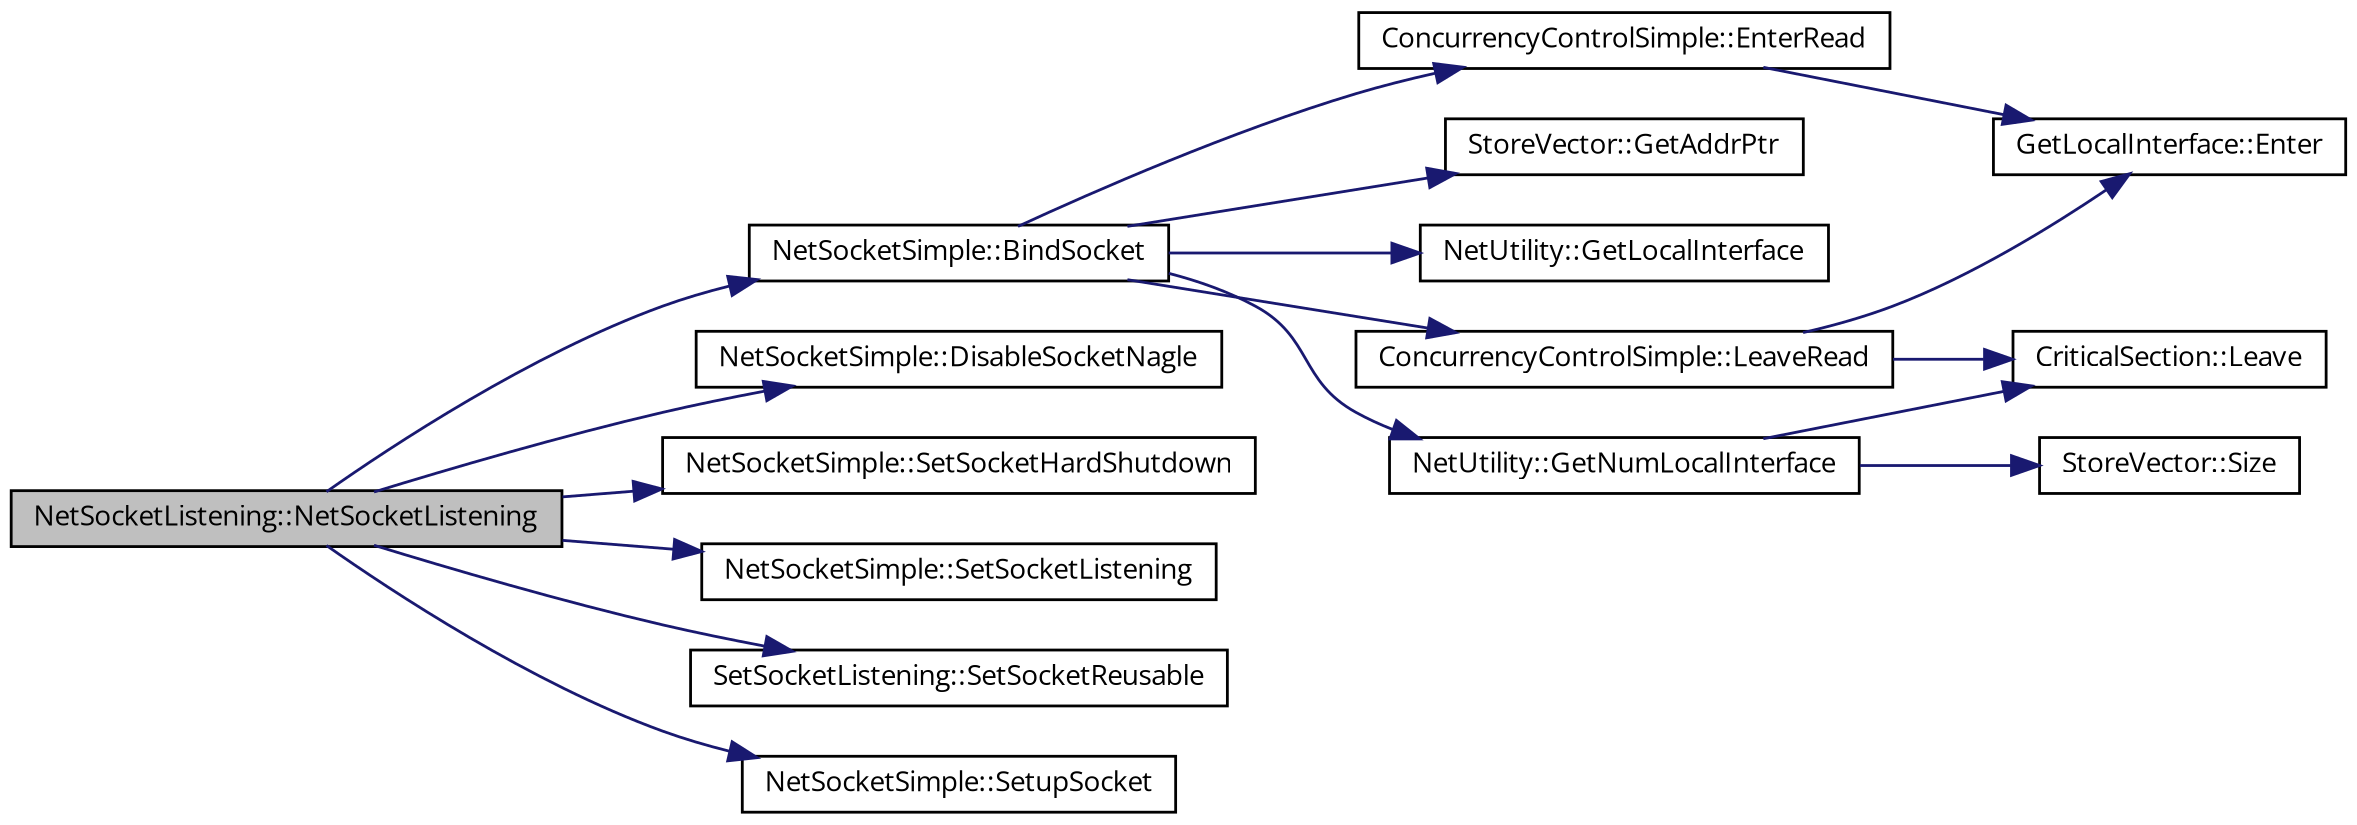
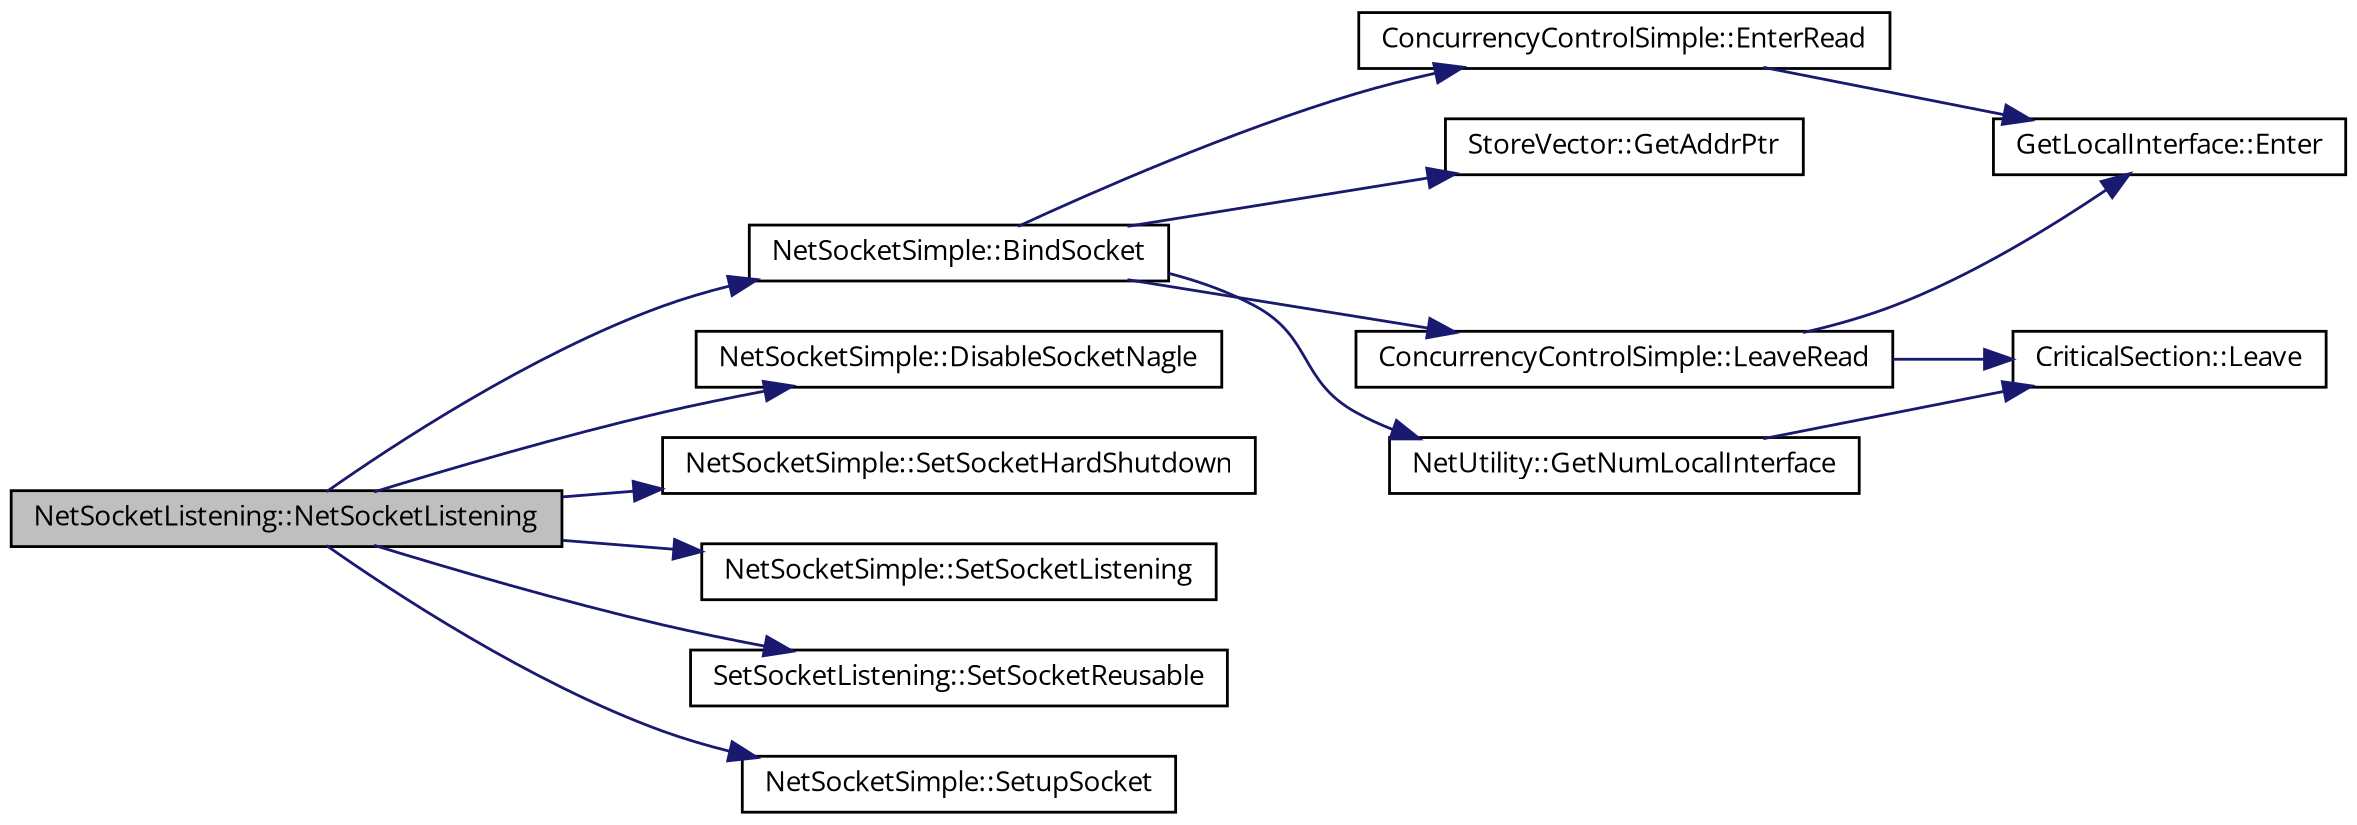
node "NetUtility::GetLocalInterface": removed
node "StoreVector::Size": removed
